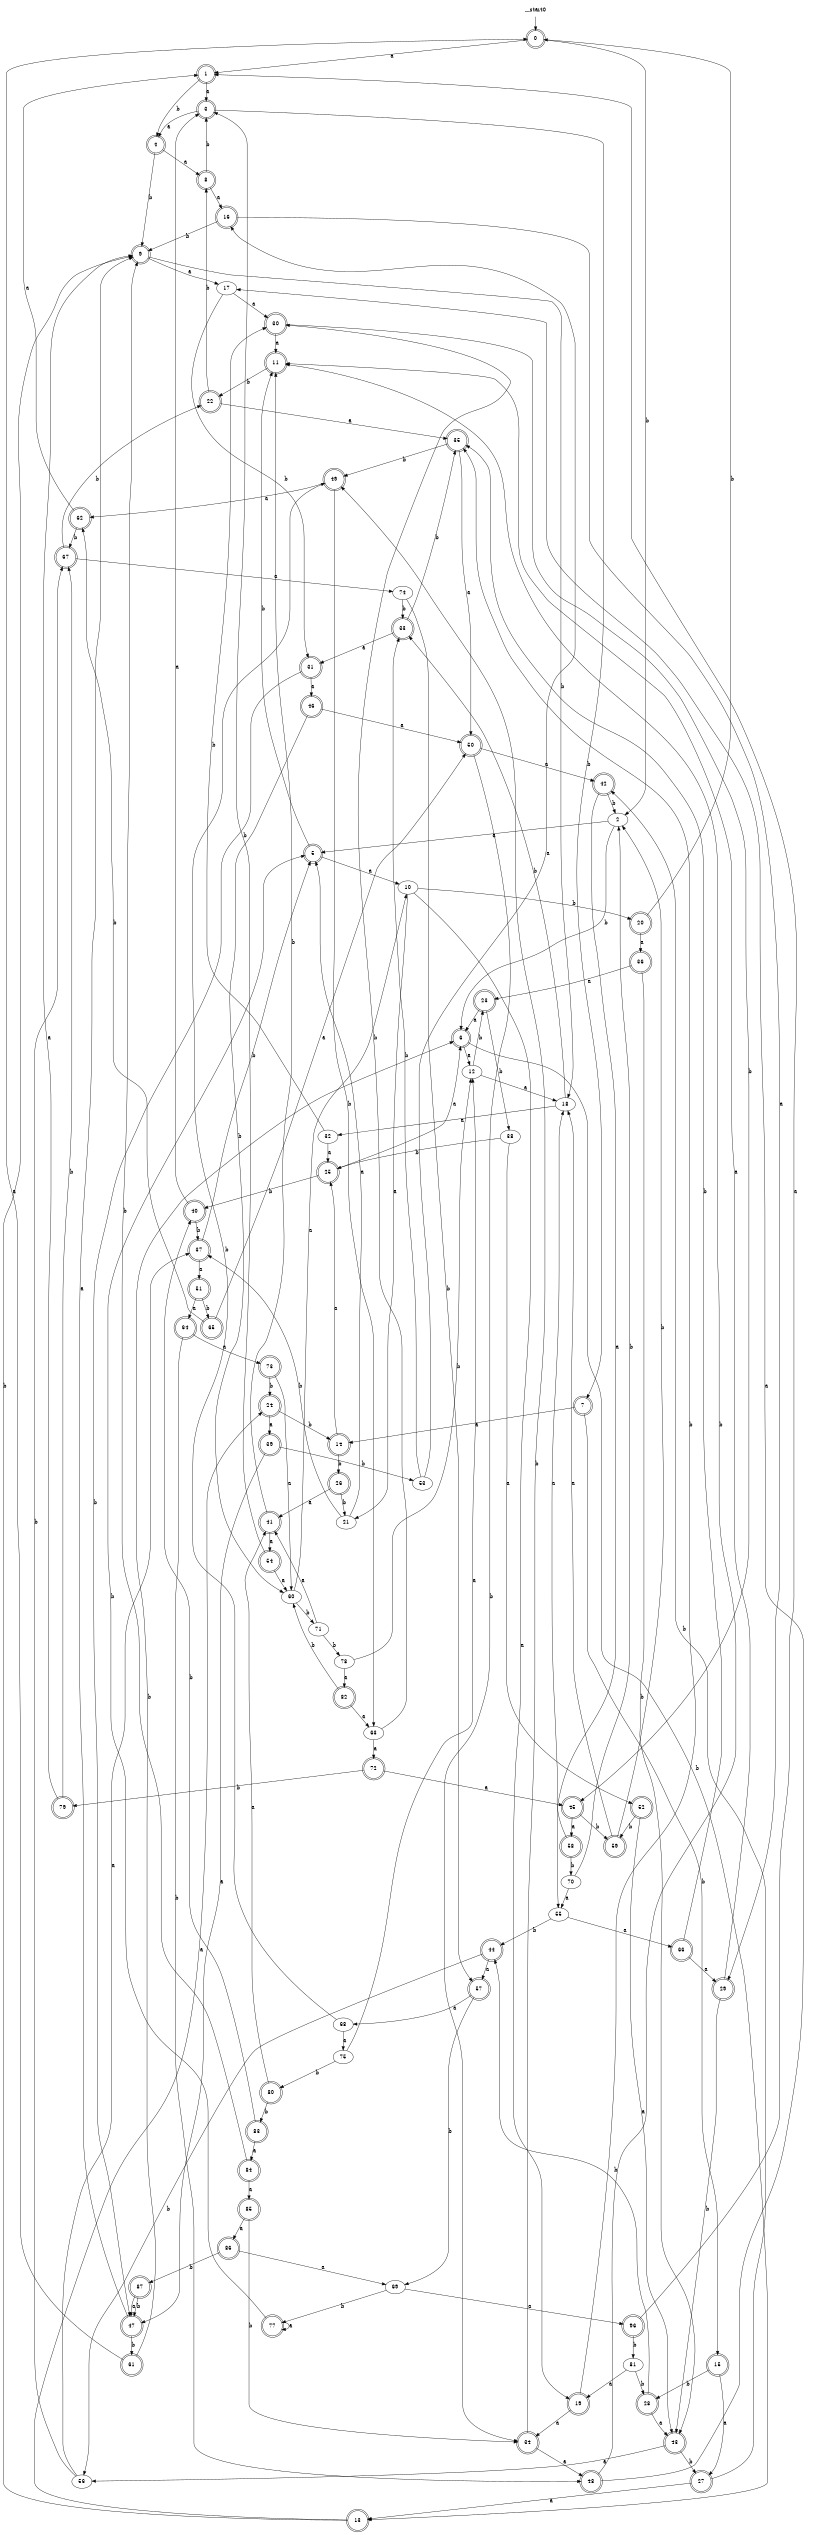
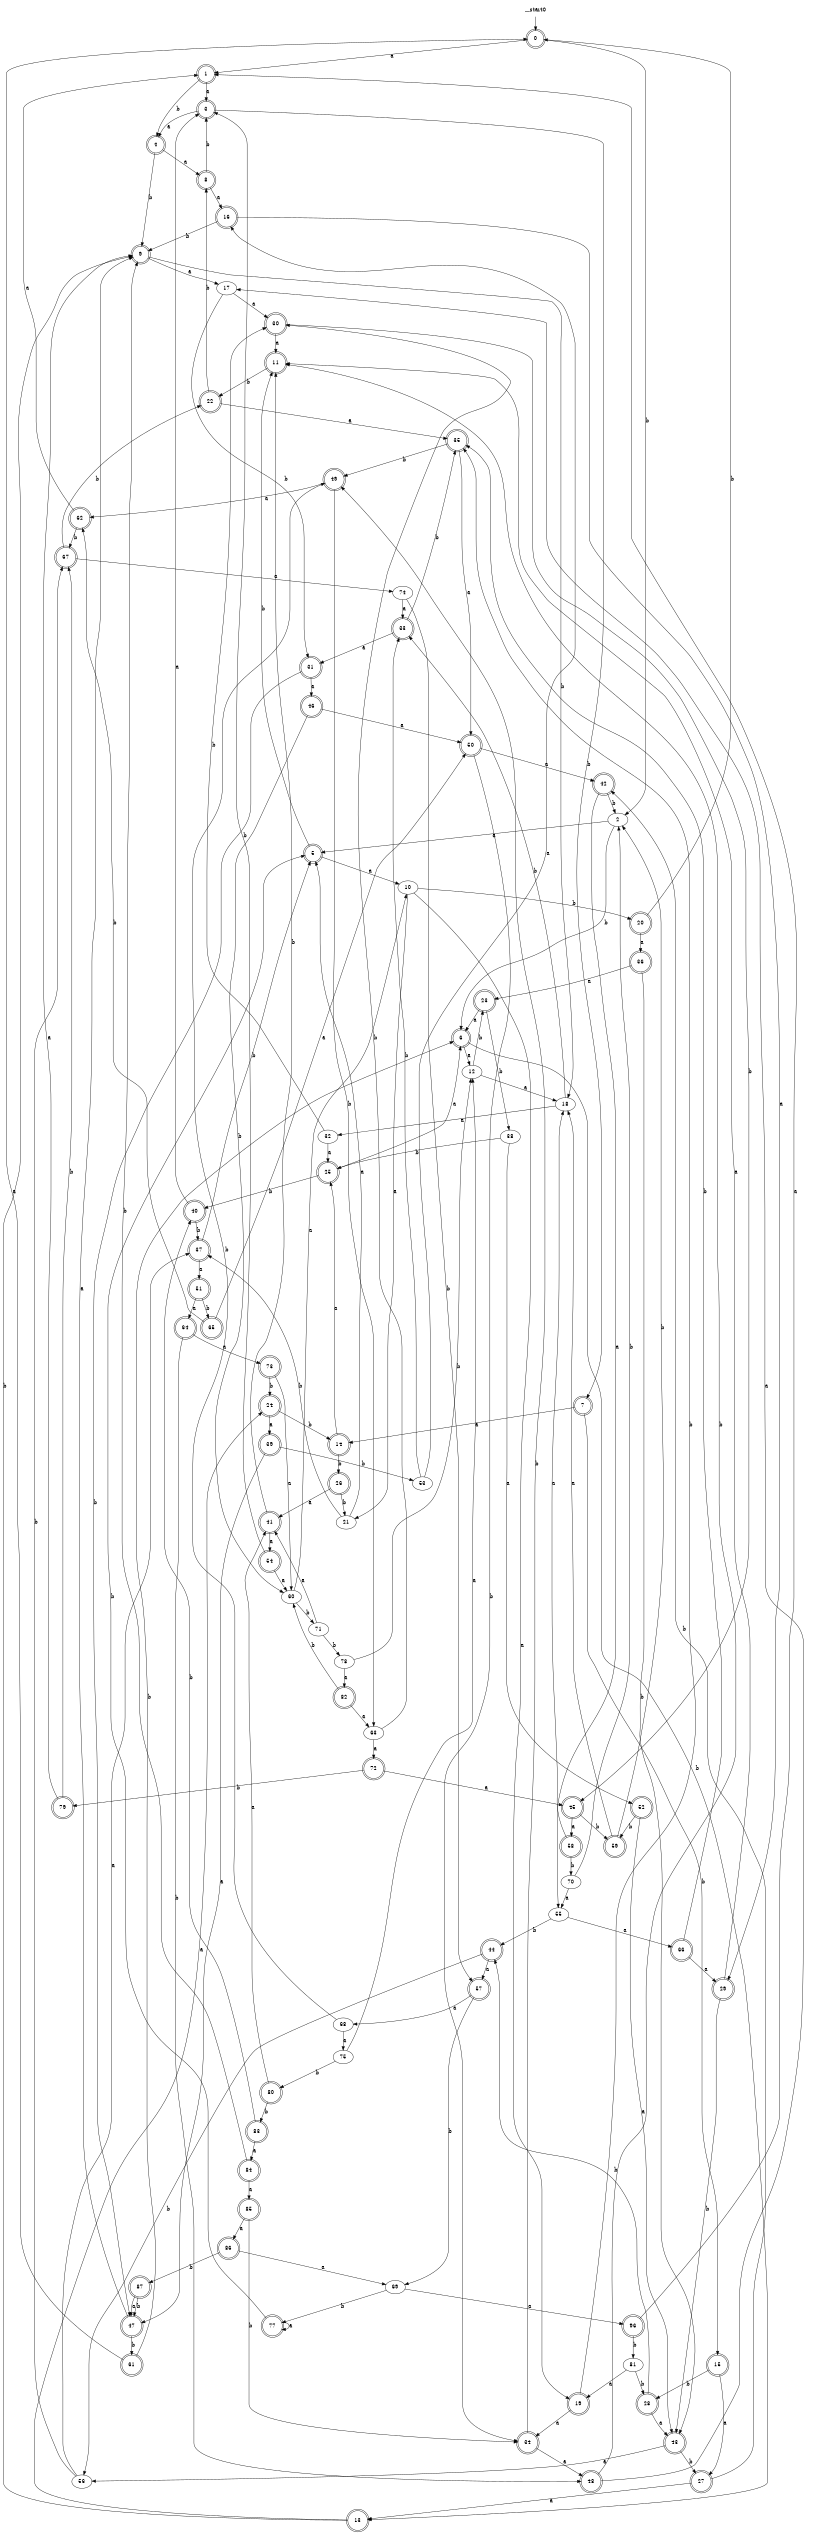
edge "74" -> "33": label "b" -> "a"
